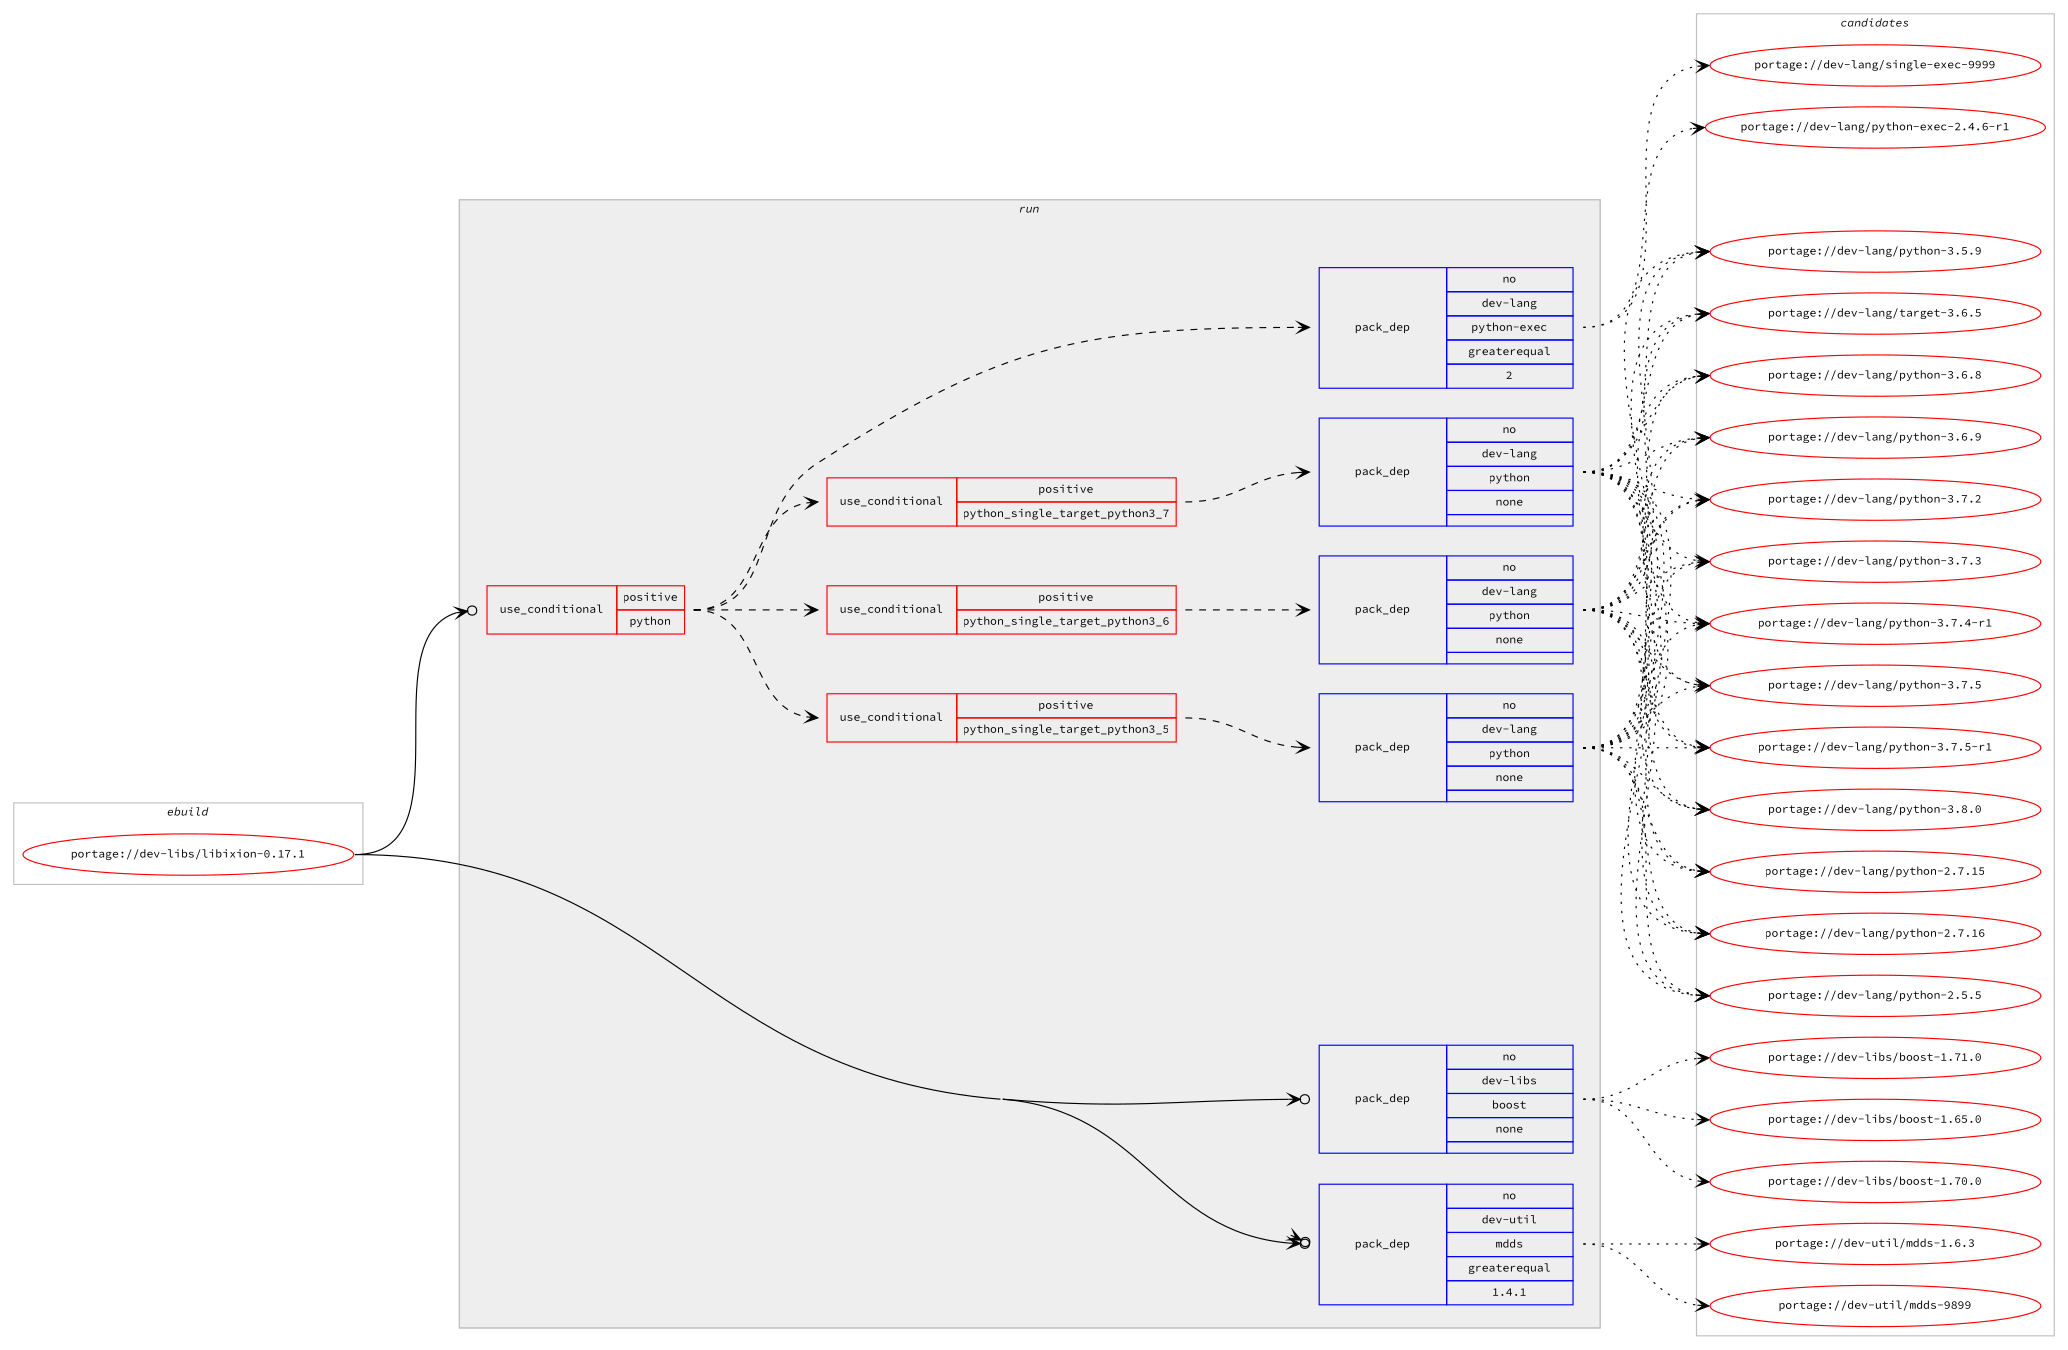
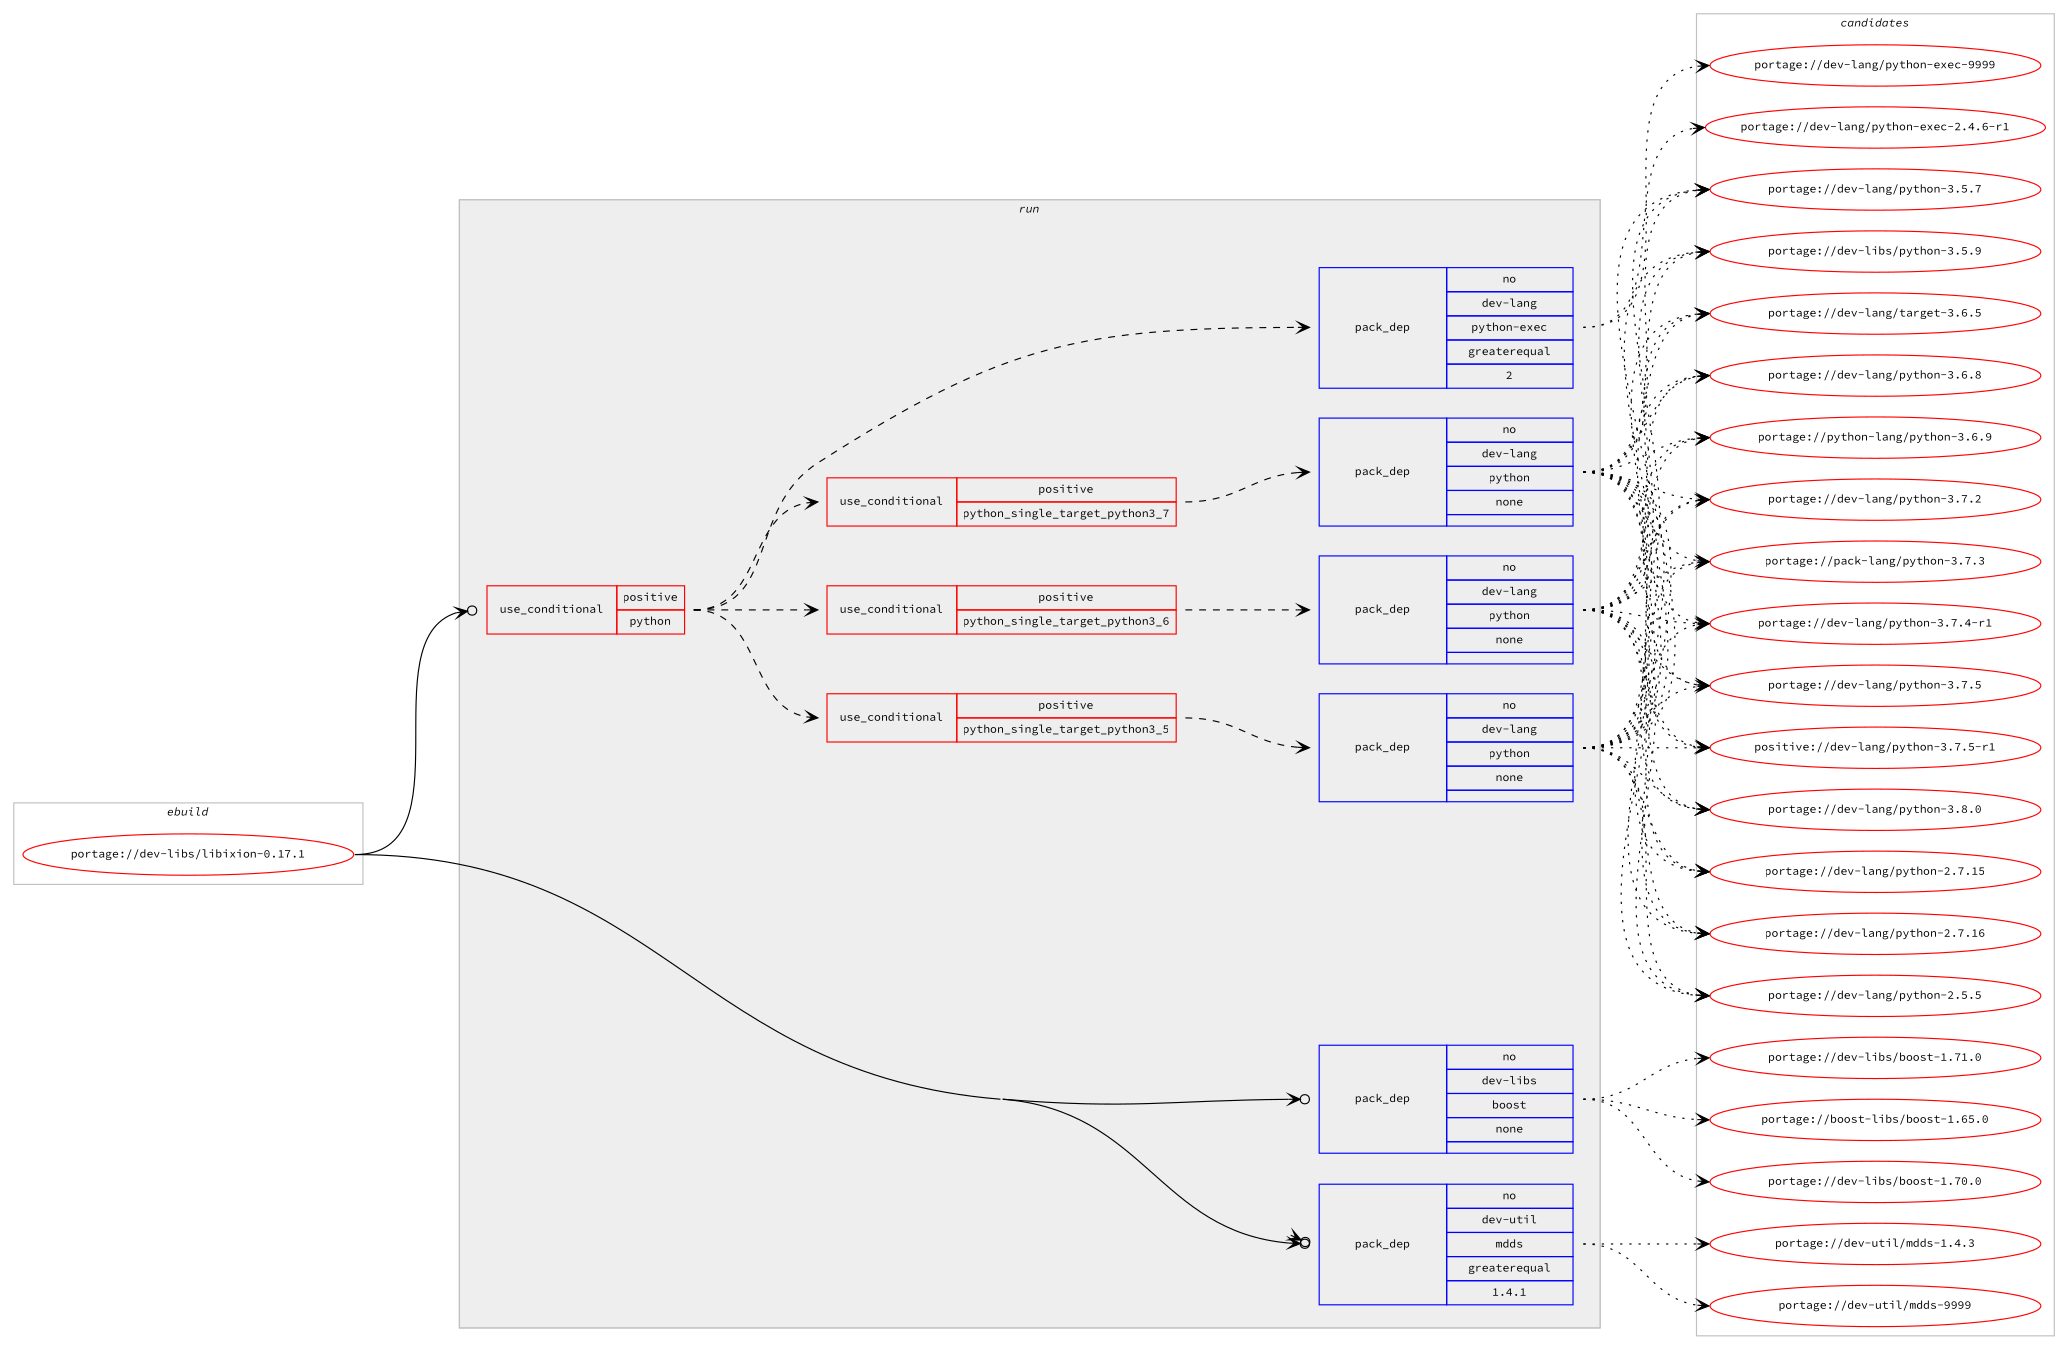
node "portage://dev-lang/single-exec-9999": label "portage://dev-lang/single-exec-9999" -> "portage://dev-lang/python-exec-9999"
node "portage://dev-lang/python-3.5.7": added
node "portage://dev-lang/python-3.5.9": label "portage://dev-lang/python-3.5.9" -> "portage://dev-libs/python-3.5.9"
node "portage://dev-lang/python-3.6.9": label "portage://dev-lang/python-3.6.9" -> "portage://python-lang/python-3.6.9"
node "portage://dev-lang/python-3.7.3": label "portage://dev-lang/python-3.7.3" -> "portage://pack-lang/python-3.7.3"
node "portage://dev-lang/python-3.7.5-r1": label "portage://dev-lang/python-3.7.5-r1" -> "positive://dev-lang/python-3.7.5-r1"
node "portage://dev-libs/boost-1.65.0": label "portage://dev-libs/boost-1.65.0" -> "portage://boost-libs/boost-1.65.0"
node "portage://dev-util/mdds-1.6.3": label "portage://dev-util/mdds-1.6.3" -> "portage://dev-util/mdds-1.4.3"
node "portage://dev-util/mdds-9899": label "portage://dev-util/mdds-9899" -> "portage://dev-util/mdds-9999"
